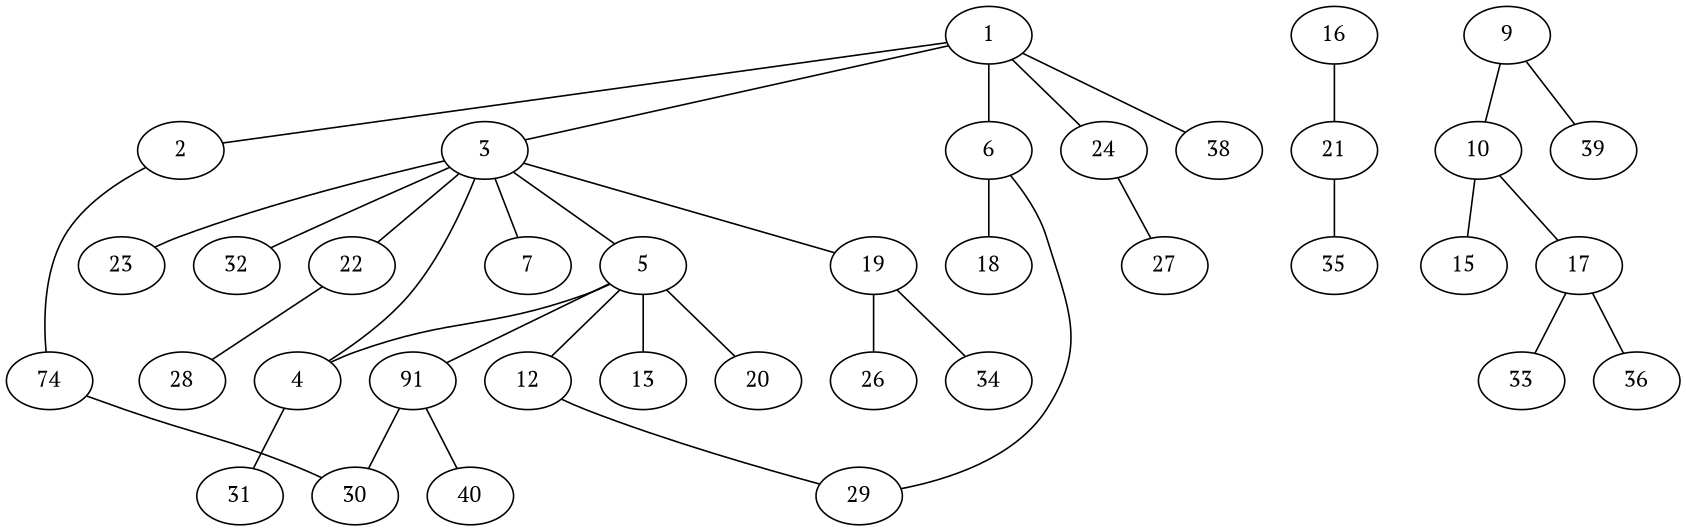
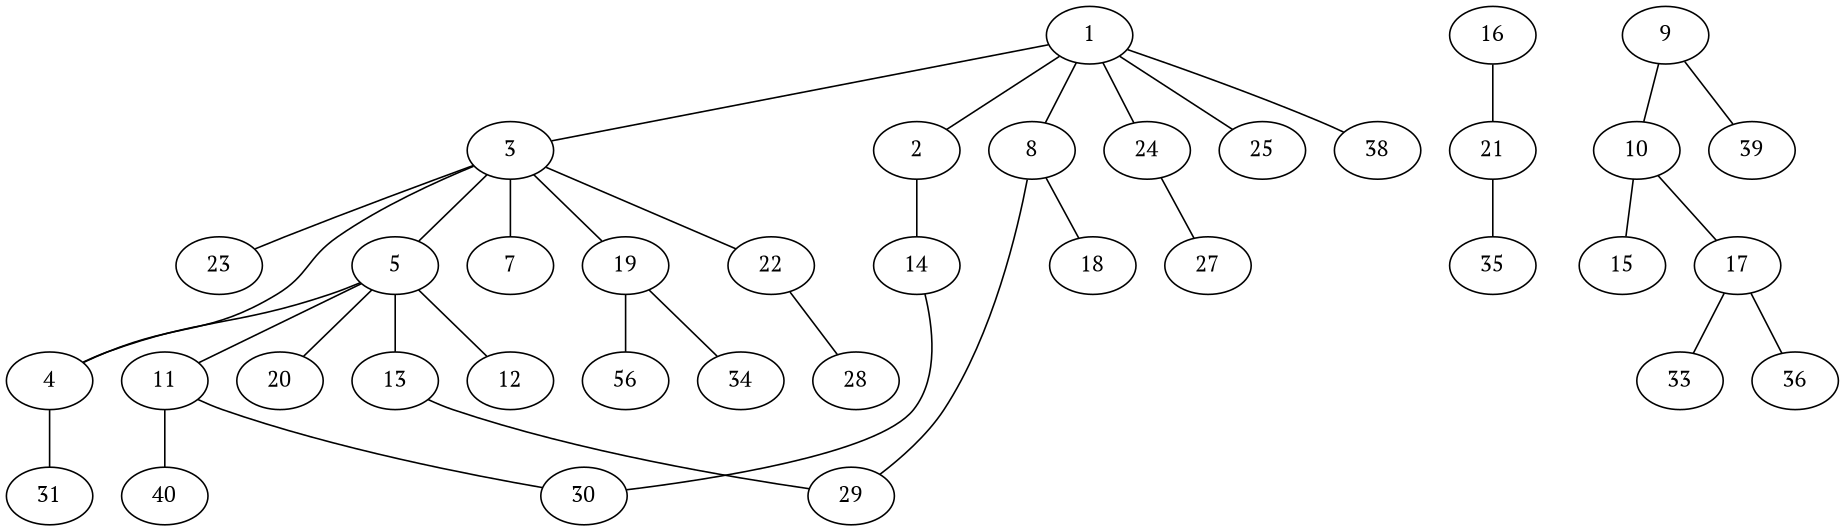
node "6": label "6" -> "8"
node "25": added
node "32": removed
node "74": label "74" -> "14"
node "91": label "91" -> "11"
node "26": label "26" -> "56"
edge "12" -- "29": now "13" -- "29"
